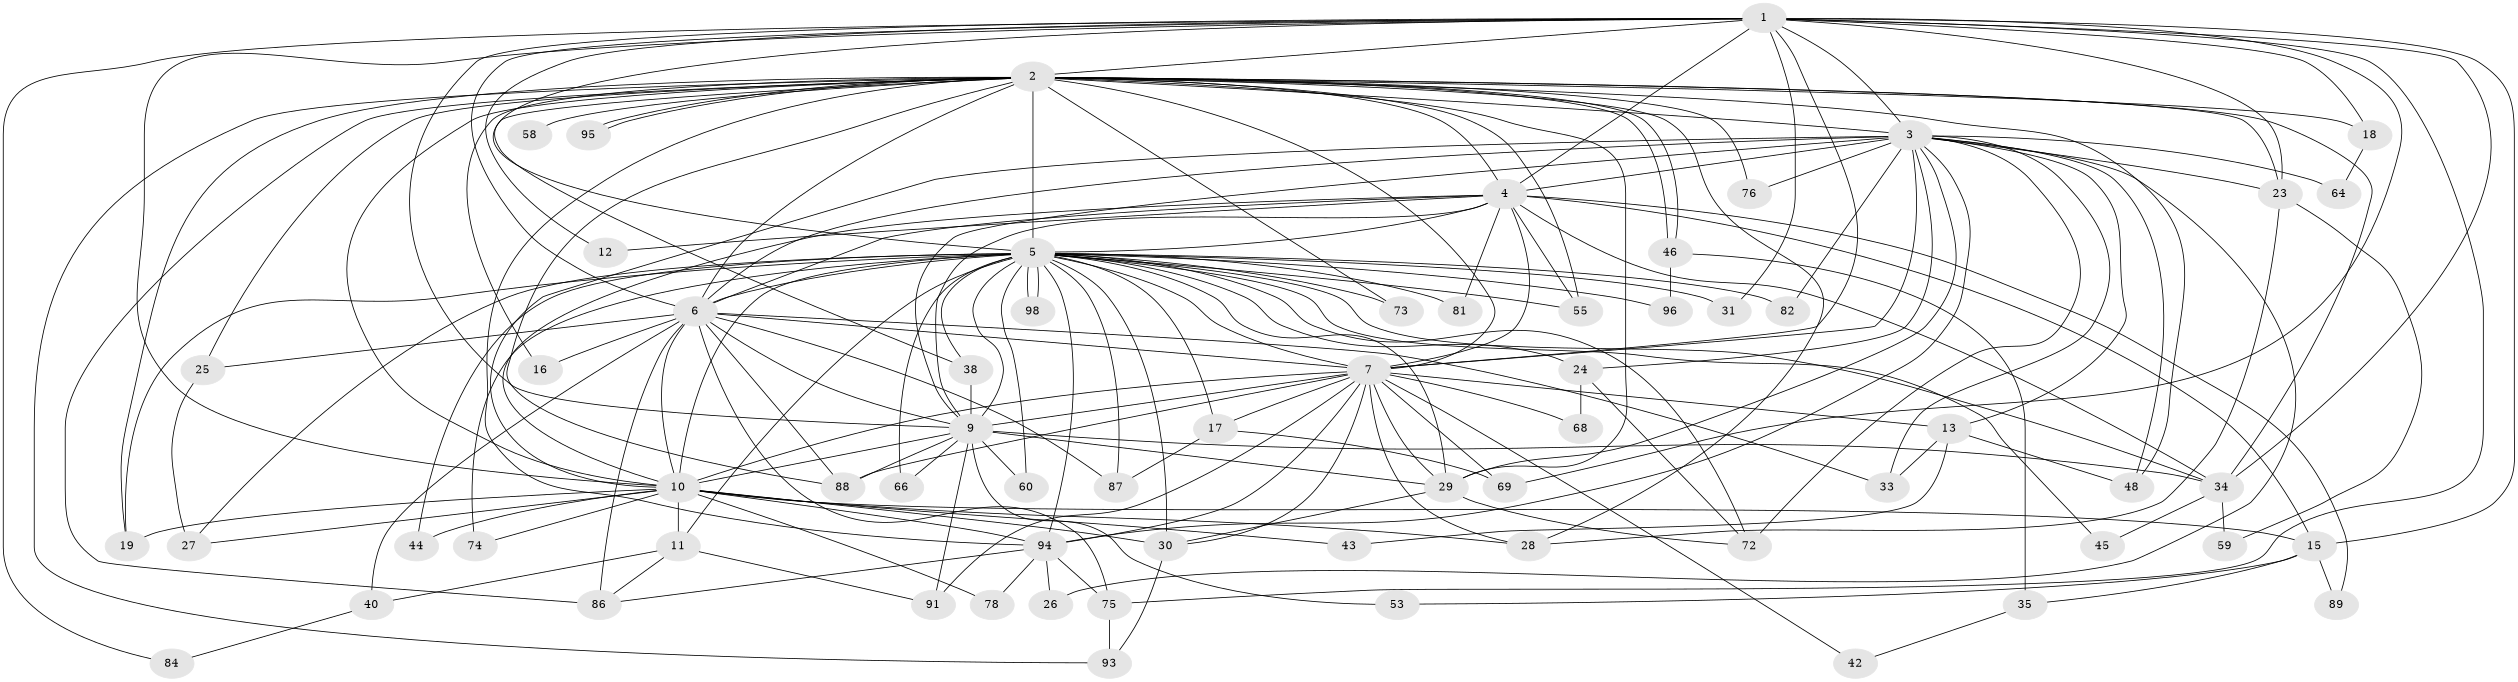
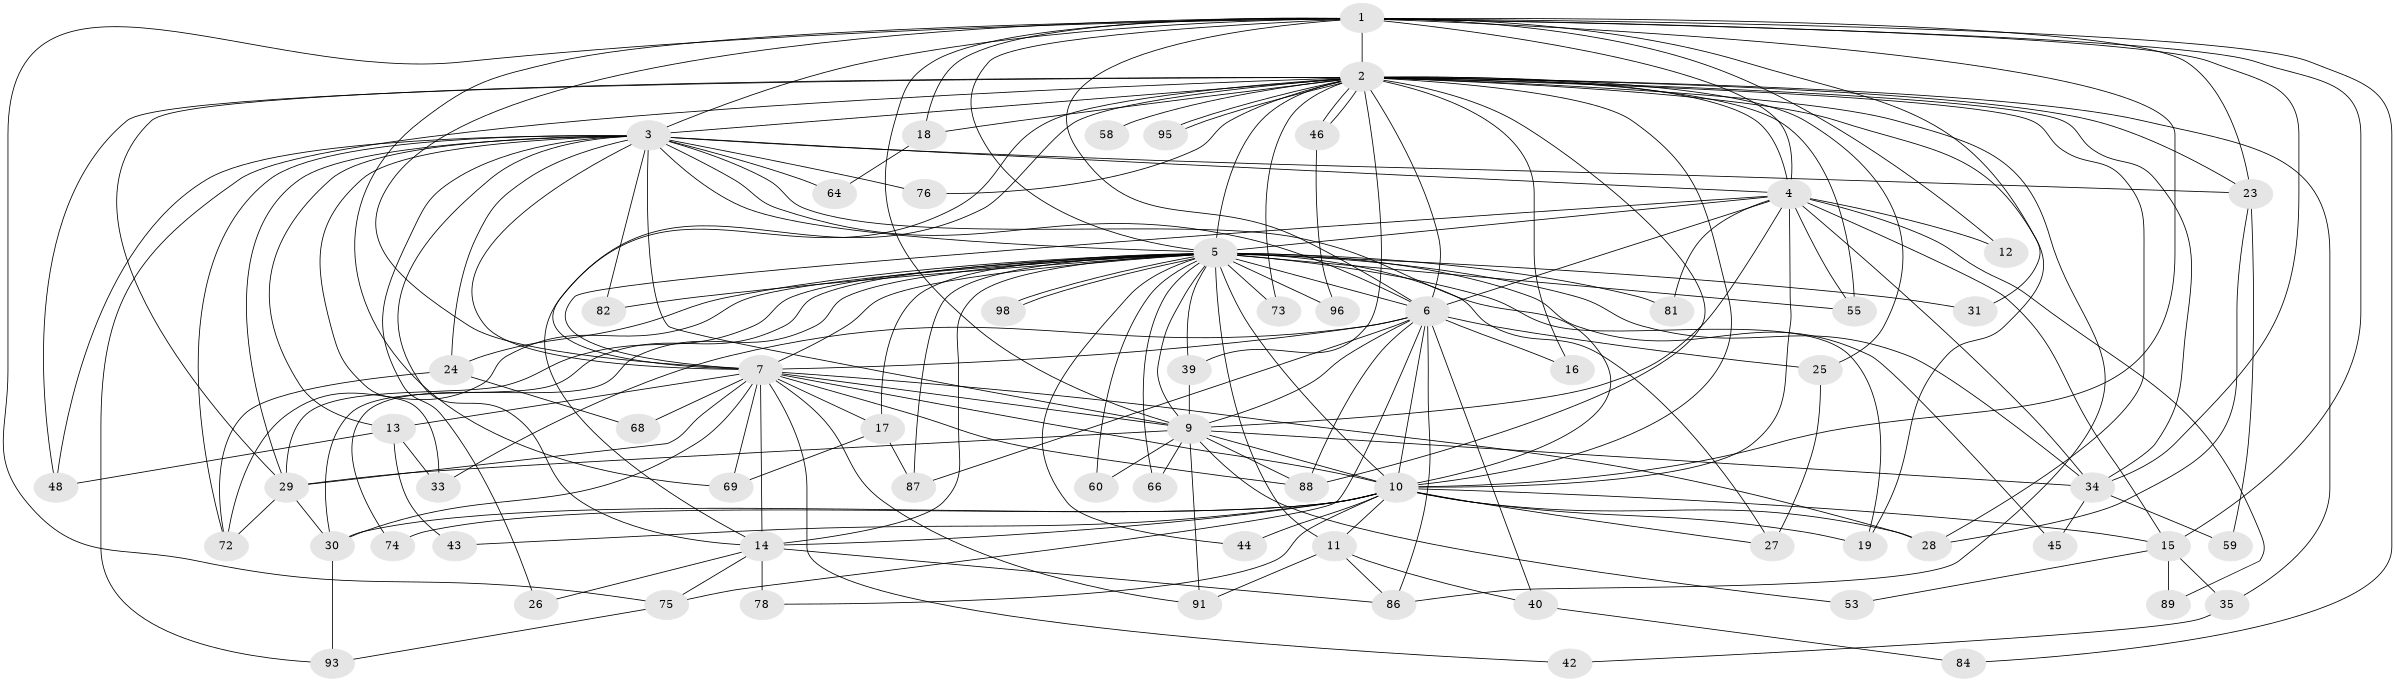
edge "3" -- "5": added
edge "46" -- "35": now "2" -- "35"
node "38": label "38" -> "39"
node "94": label "94" -> "14"
